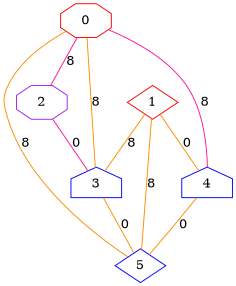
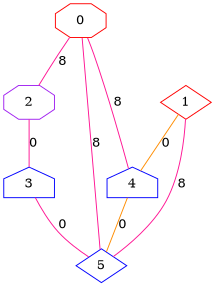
edge "0" -- "3": removed, label "8"
edge "1" -- "3": removed, label "8"
edge "0" -- "5": color darkorange -> deeppink
edge "1" -- "5": color darkorange -> deeppink
edge "3" -- "5": color darkorange -> deeppink
